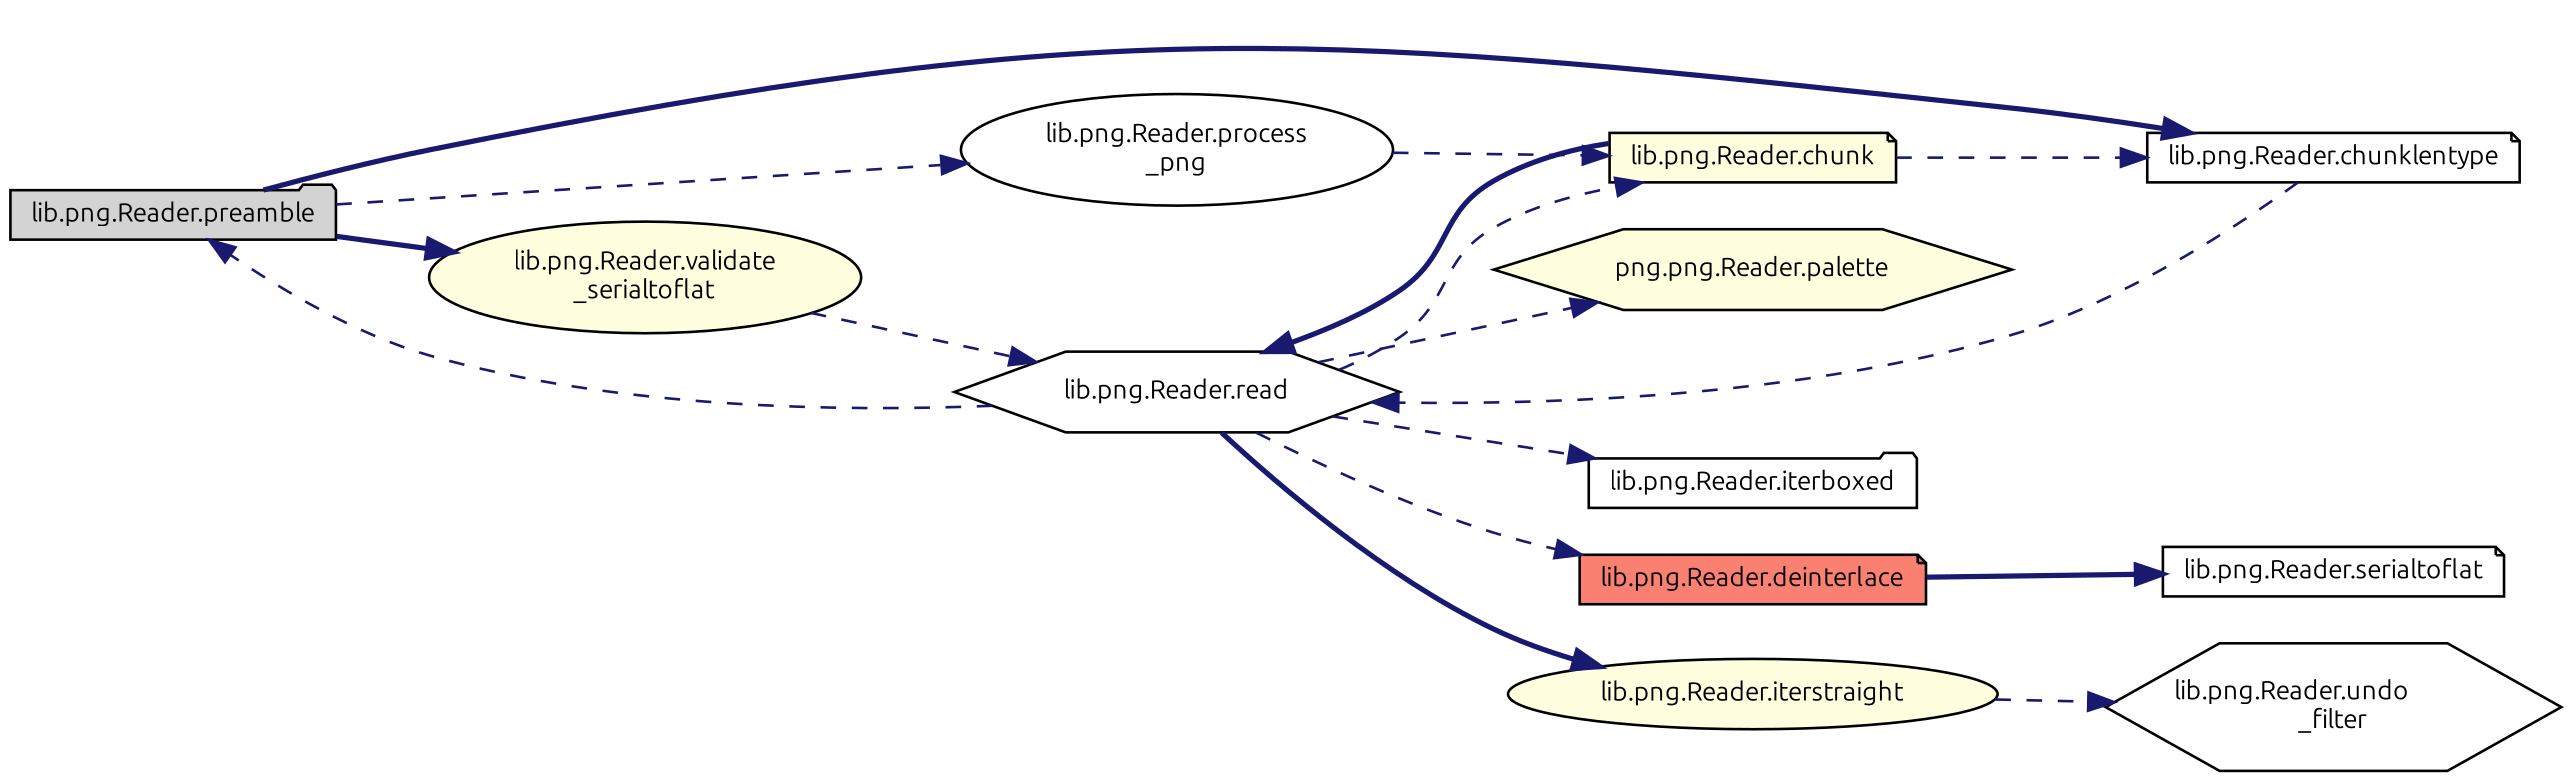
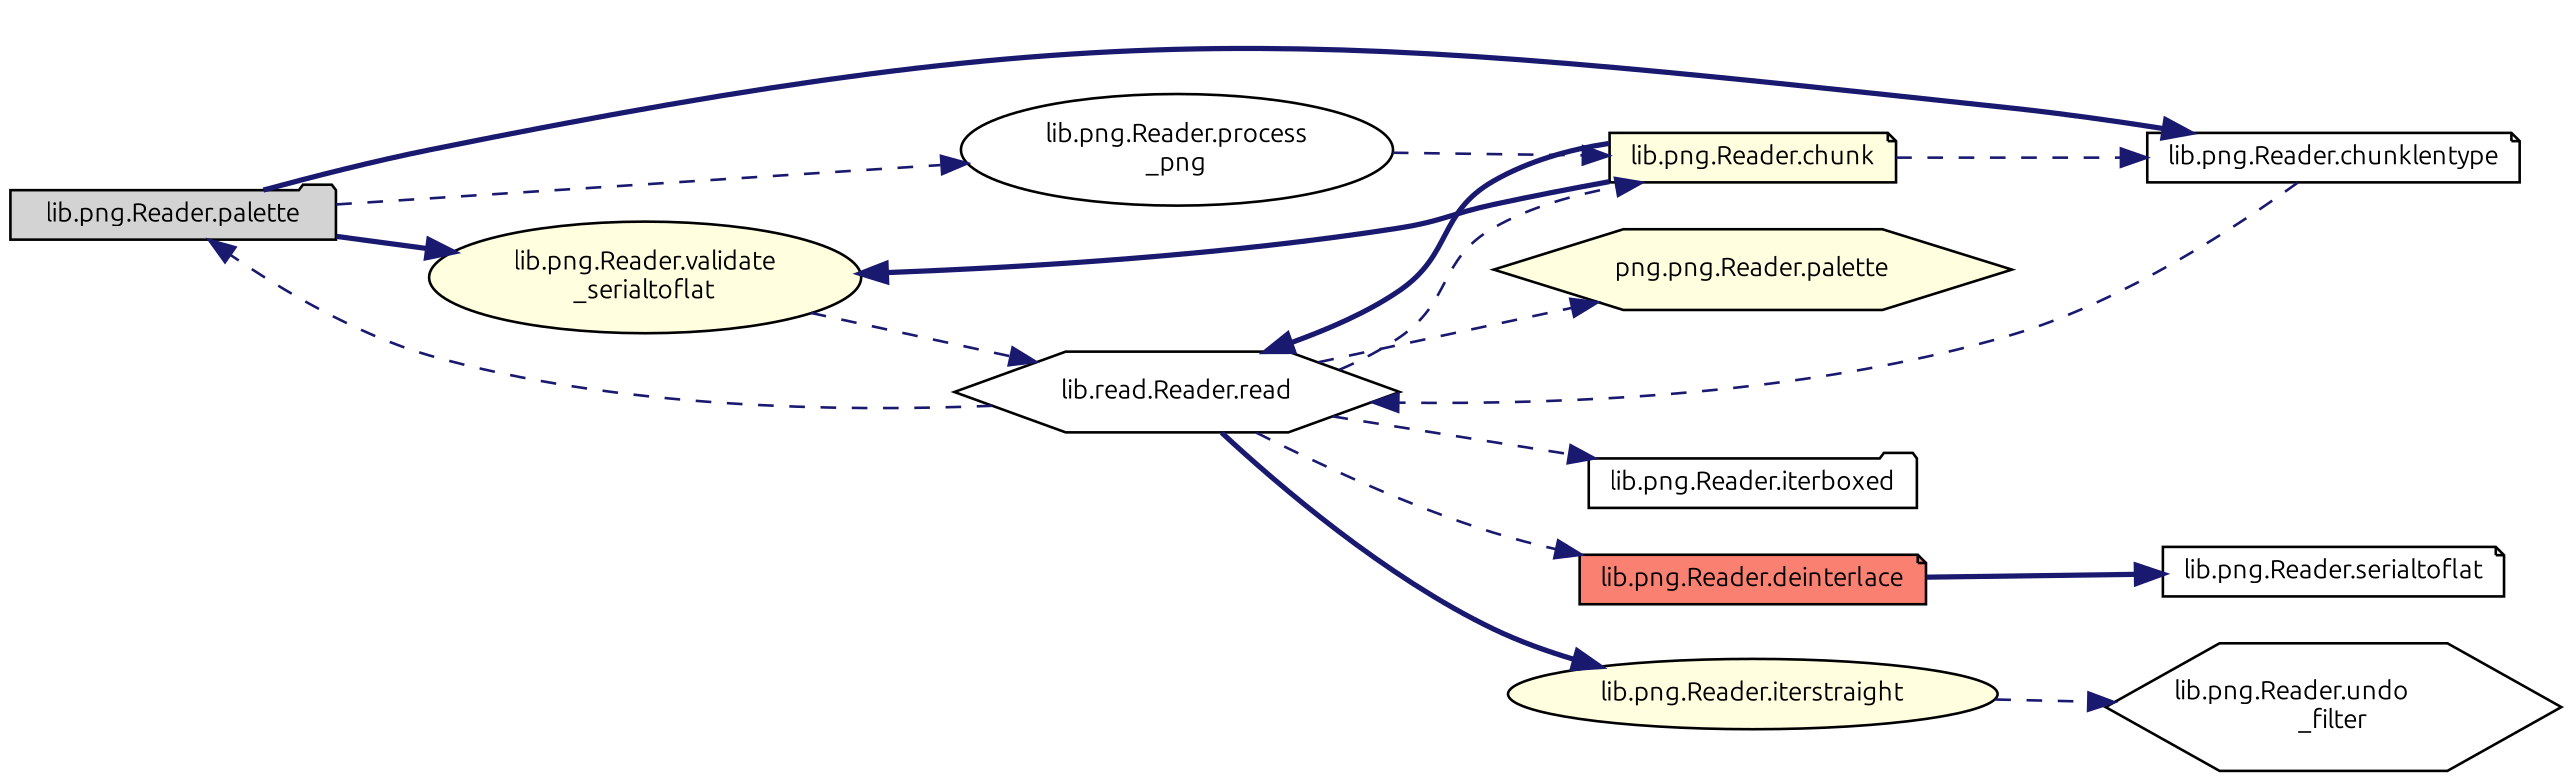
node "lib.png.Reader.preamble": label "lib.png.Reader.preamble" -> "lib.png.Reader.palette"
edge "lib.png.Reader.chunk" -> "lib.png.Reader.validate _serialtoflat": added
node "lib.png.Reader.read": label "lib.png.Reader.read" -> "lib.read.Reader.read"
